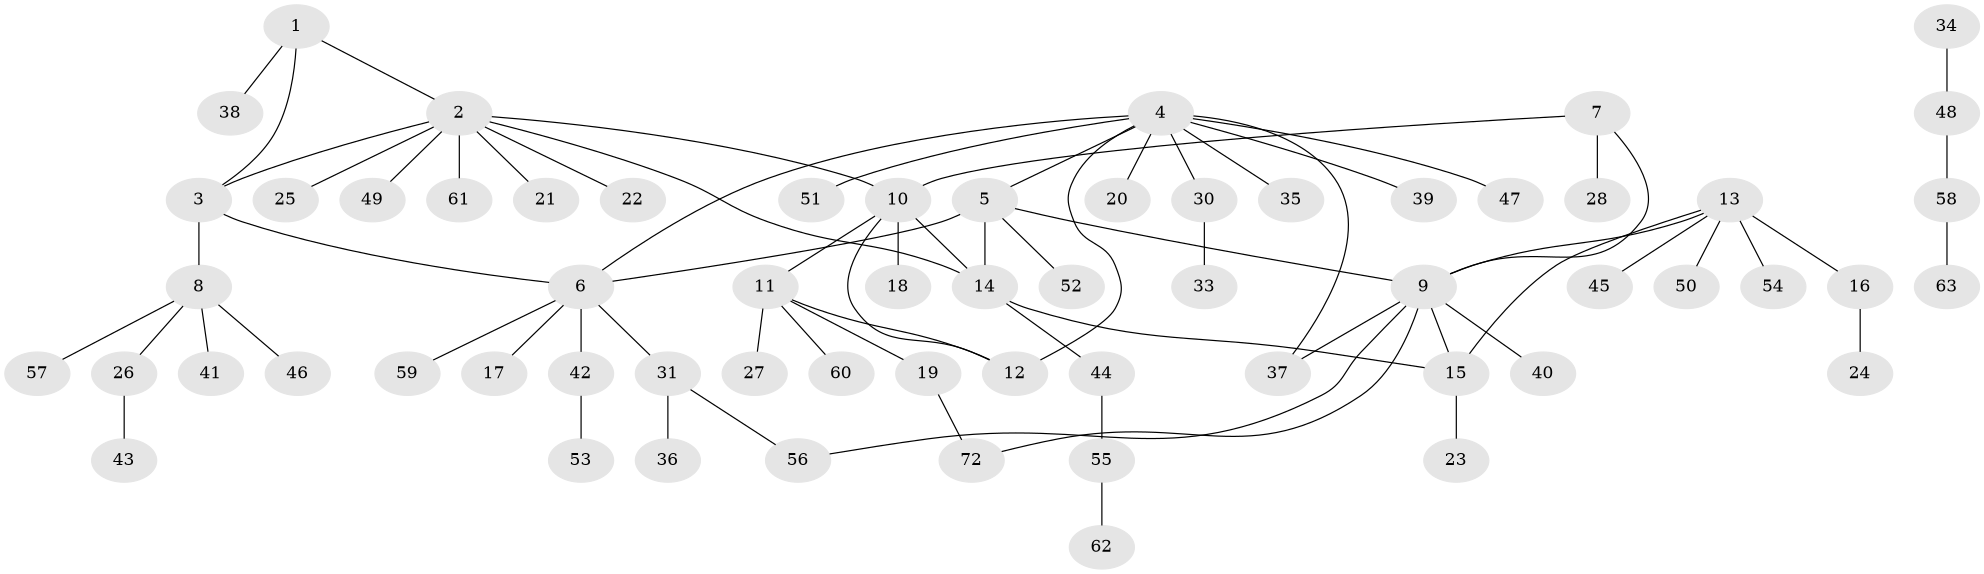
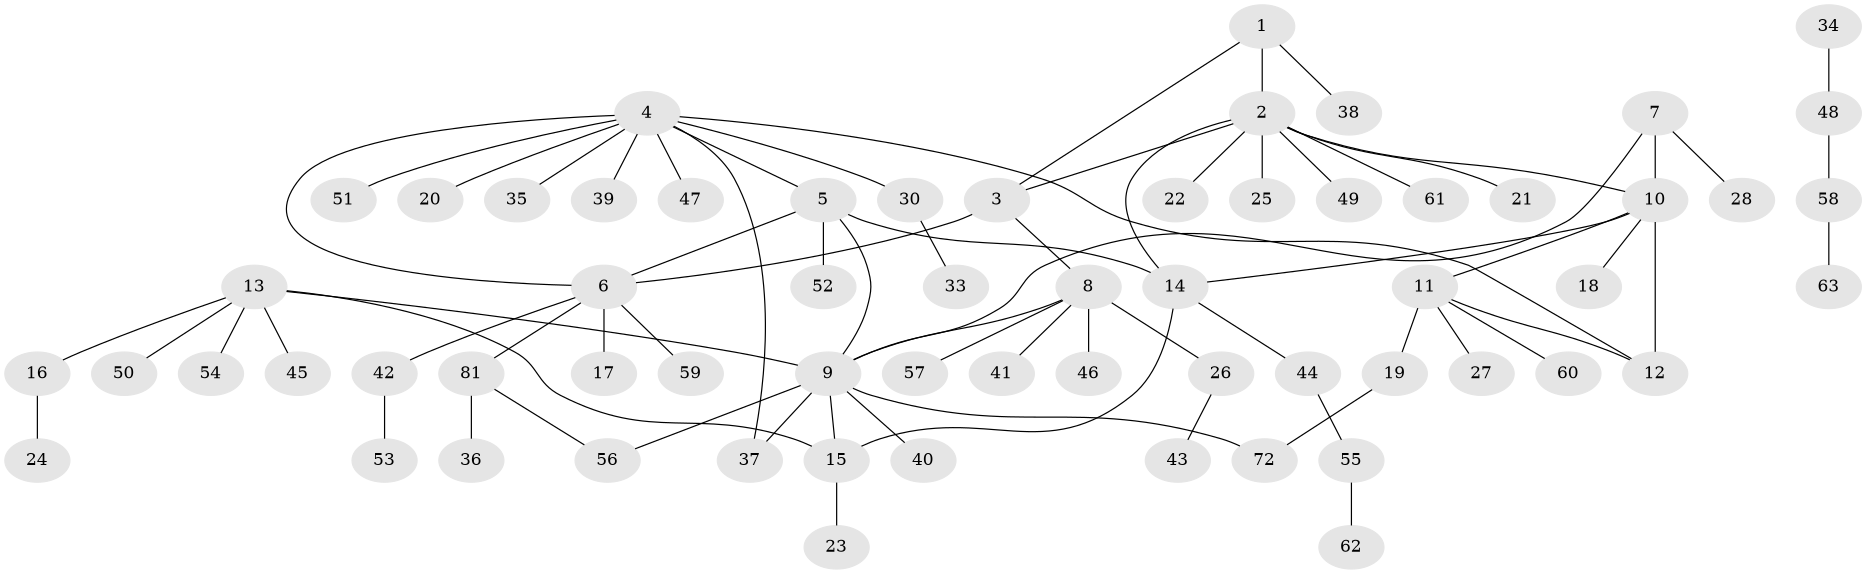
edge "8" -- "9": added
node "31": label "31" -> "81"
